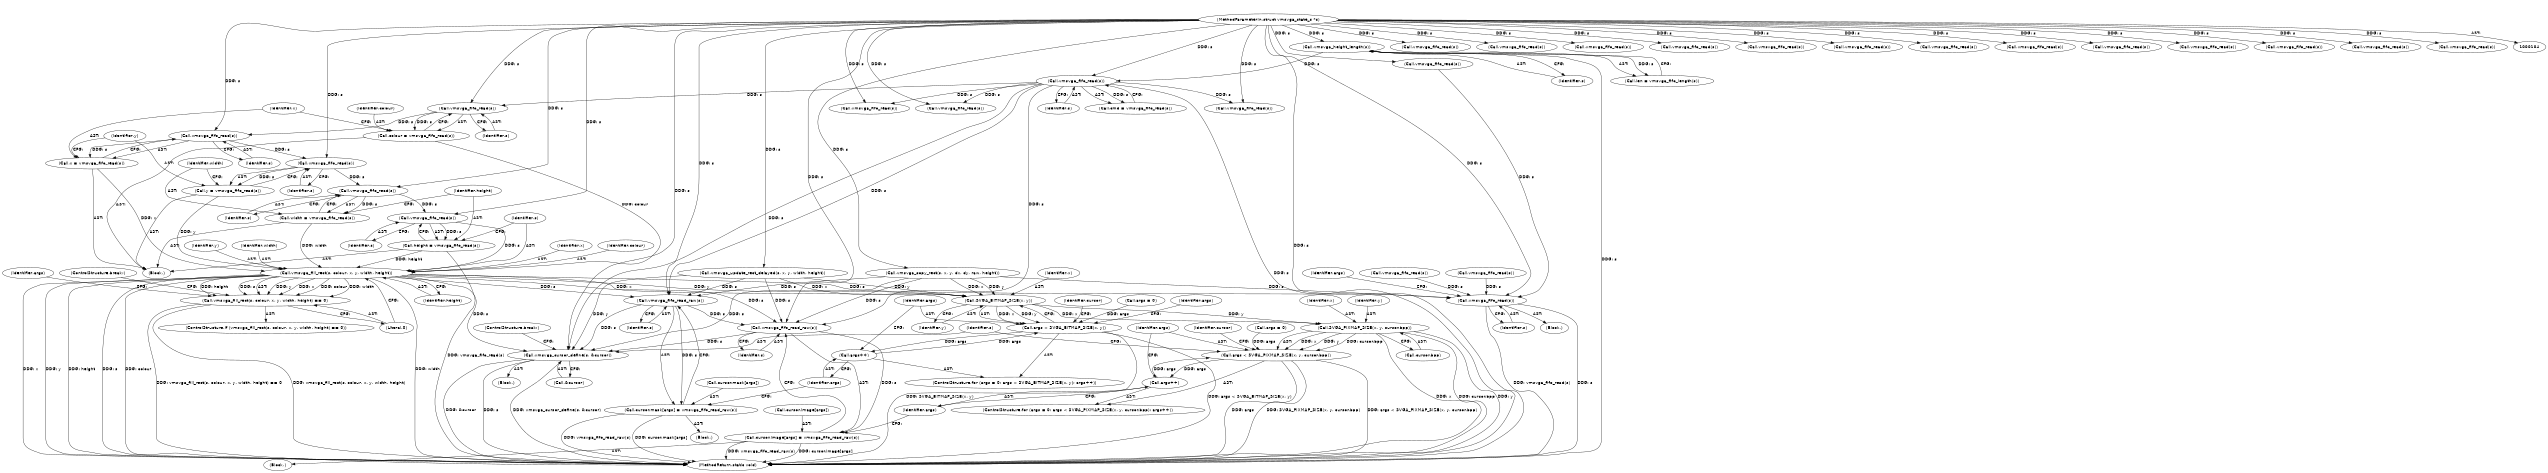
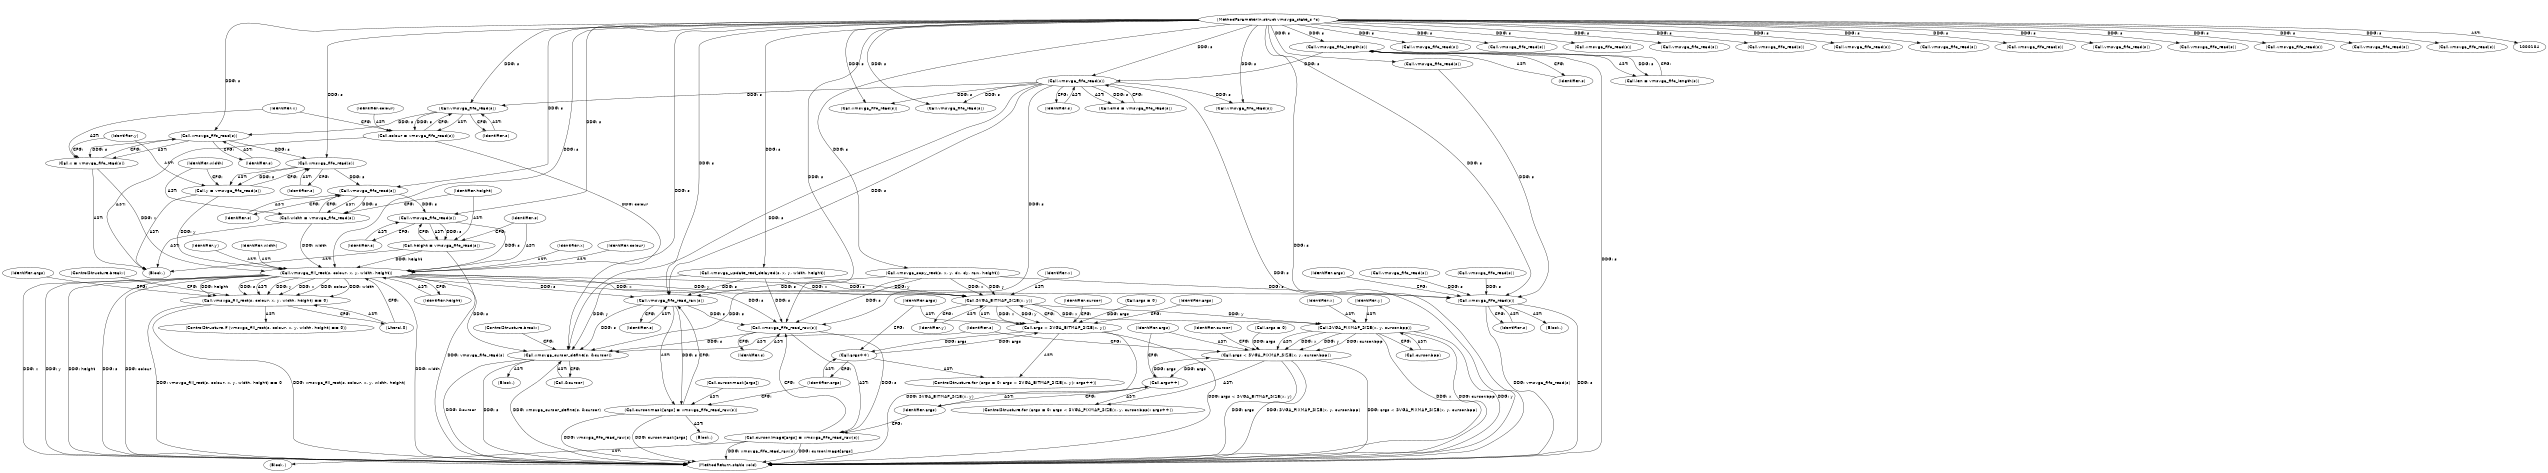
edge "(MethodParameterIn,struct vmsvga_state_s *s)" -> "(Call,vmsvga_fill_rect(s, colour, x, y, width, height))": added, label "DDG: s"
node "(Call,vmsvga_height_length(s))": label "(Call,vmsvga_height_length(s))" -> "(Call,vmsvga_fifo_length(s))"
node "(Call,cursor.image[args])": removed
